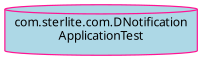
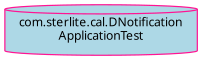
node "com.sterlite.com.DNotification ApplicationTest": label "com.sterlite.com.DNotification ApplicationTest" -> "com.sterlite.cal.DNotification ApplicationTest"
